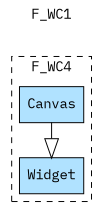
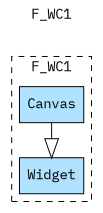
cluster "F_WC4": label "F_WC4" -> "F_WC1"
